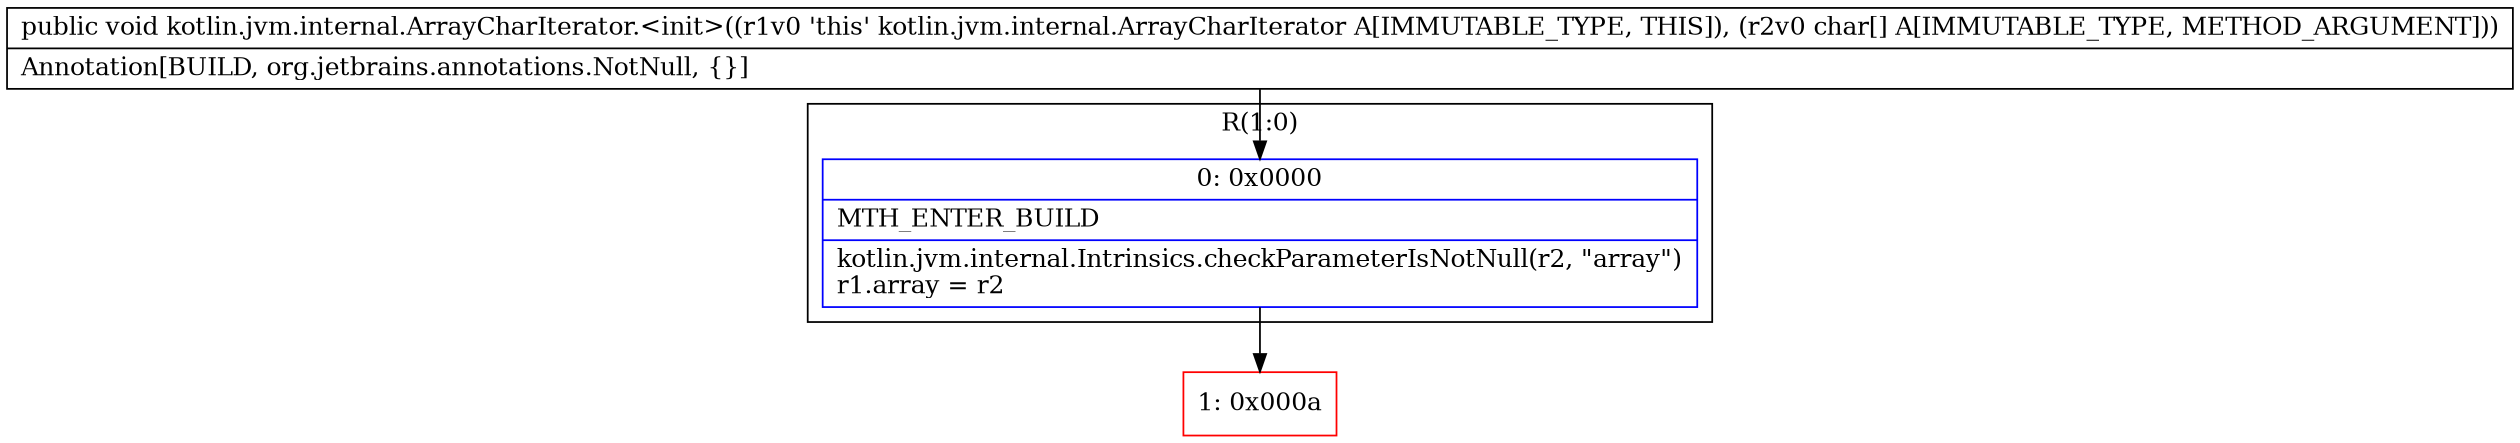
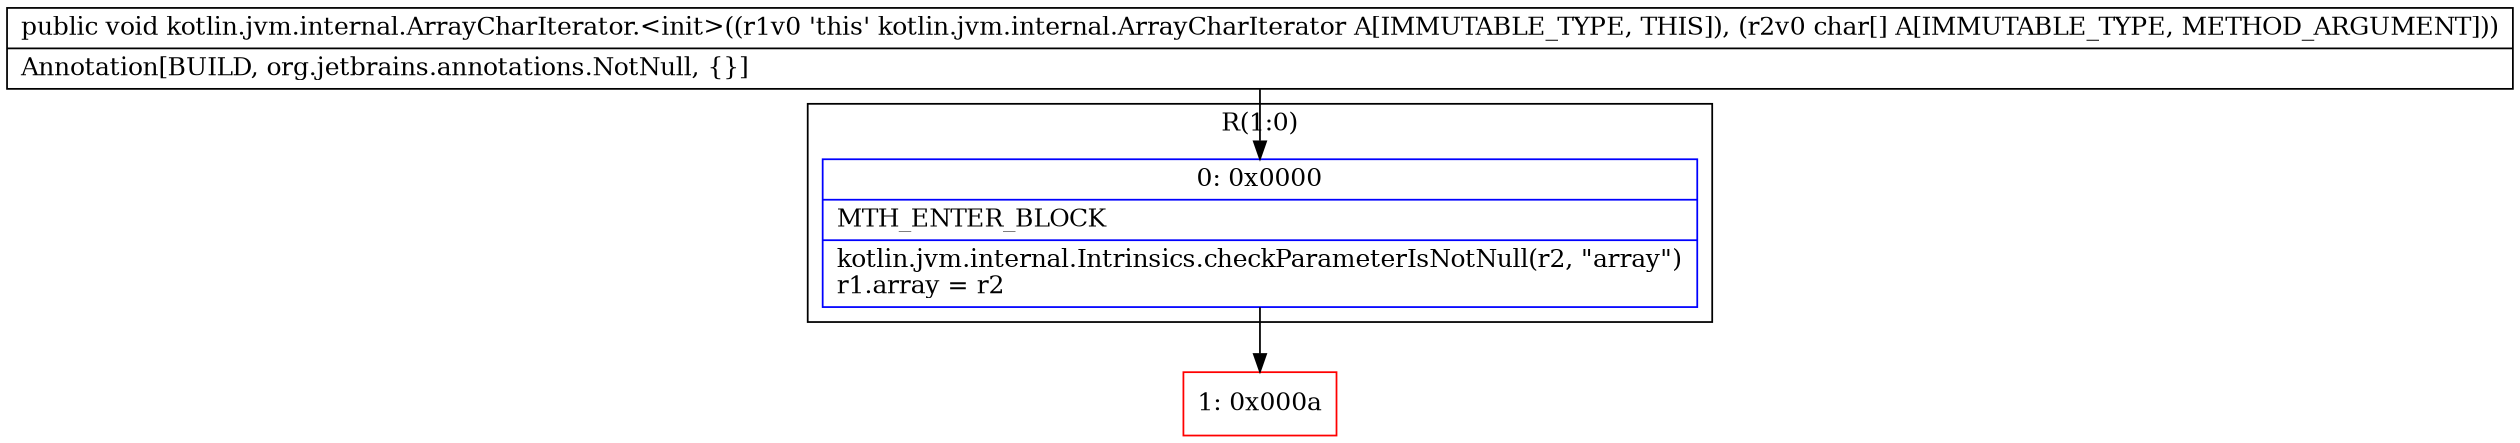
node "0: 0x0000": text "MTH_ENTER_BUILD" -> "MTH_ENTER_BLOCK"
